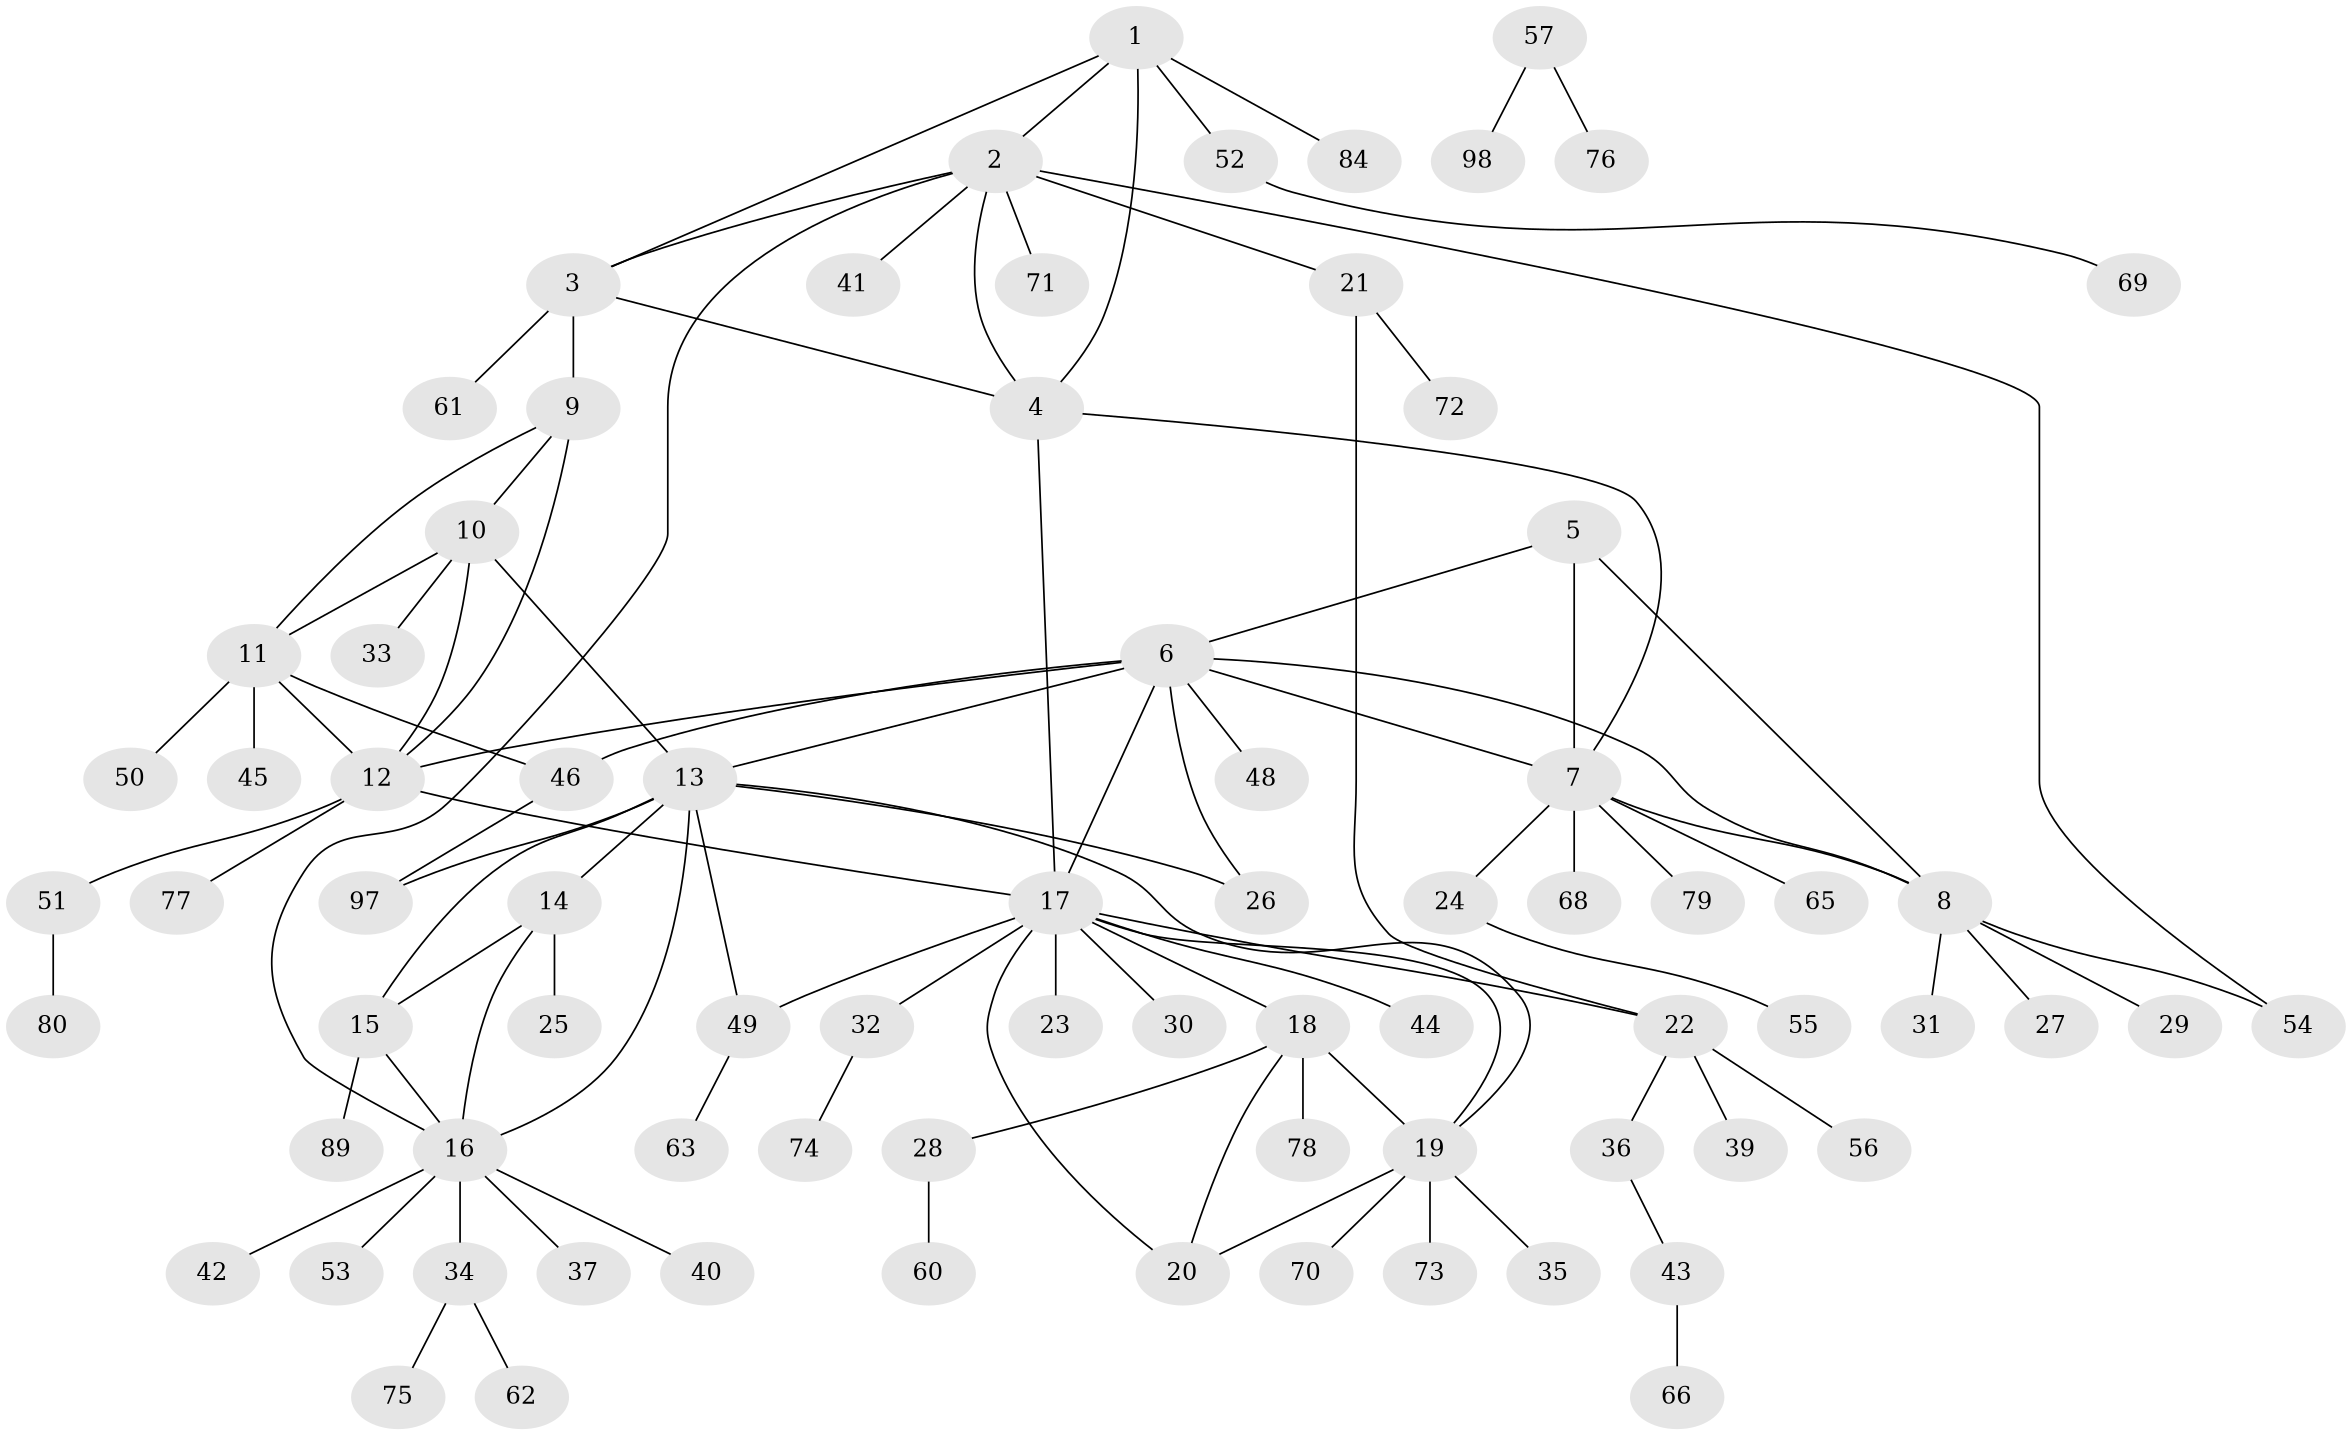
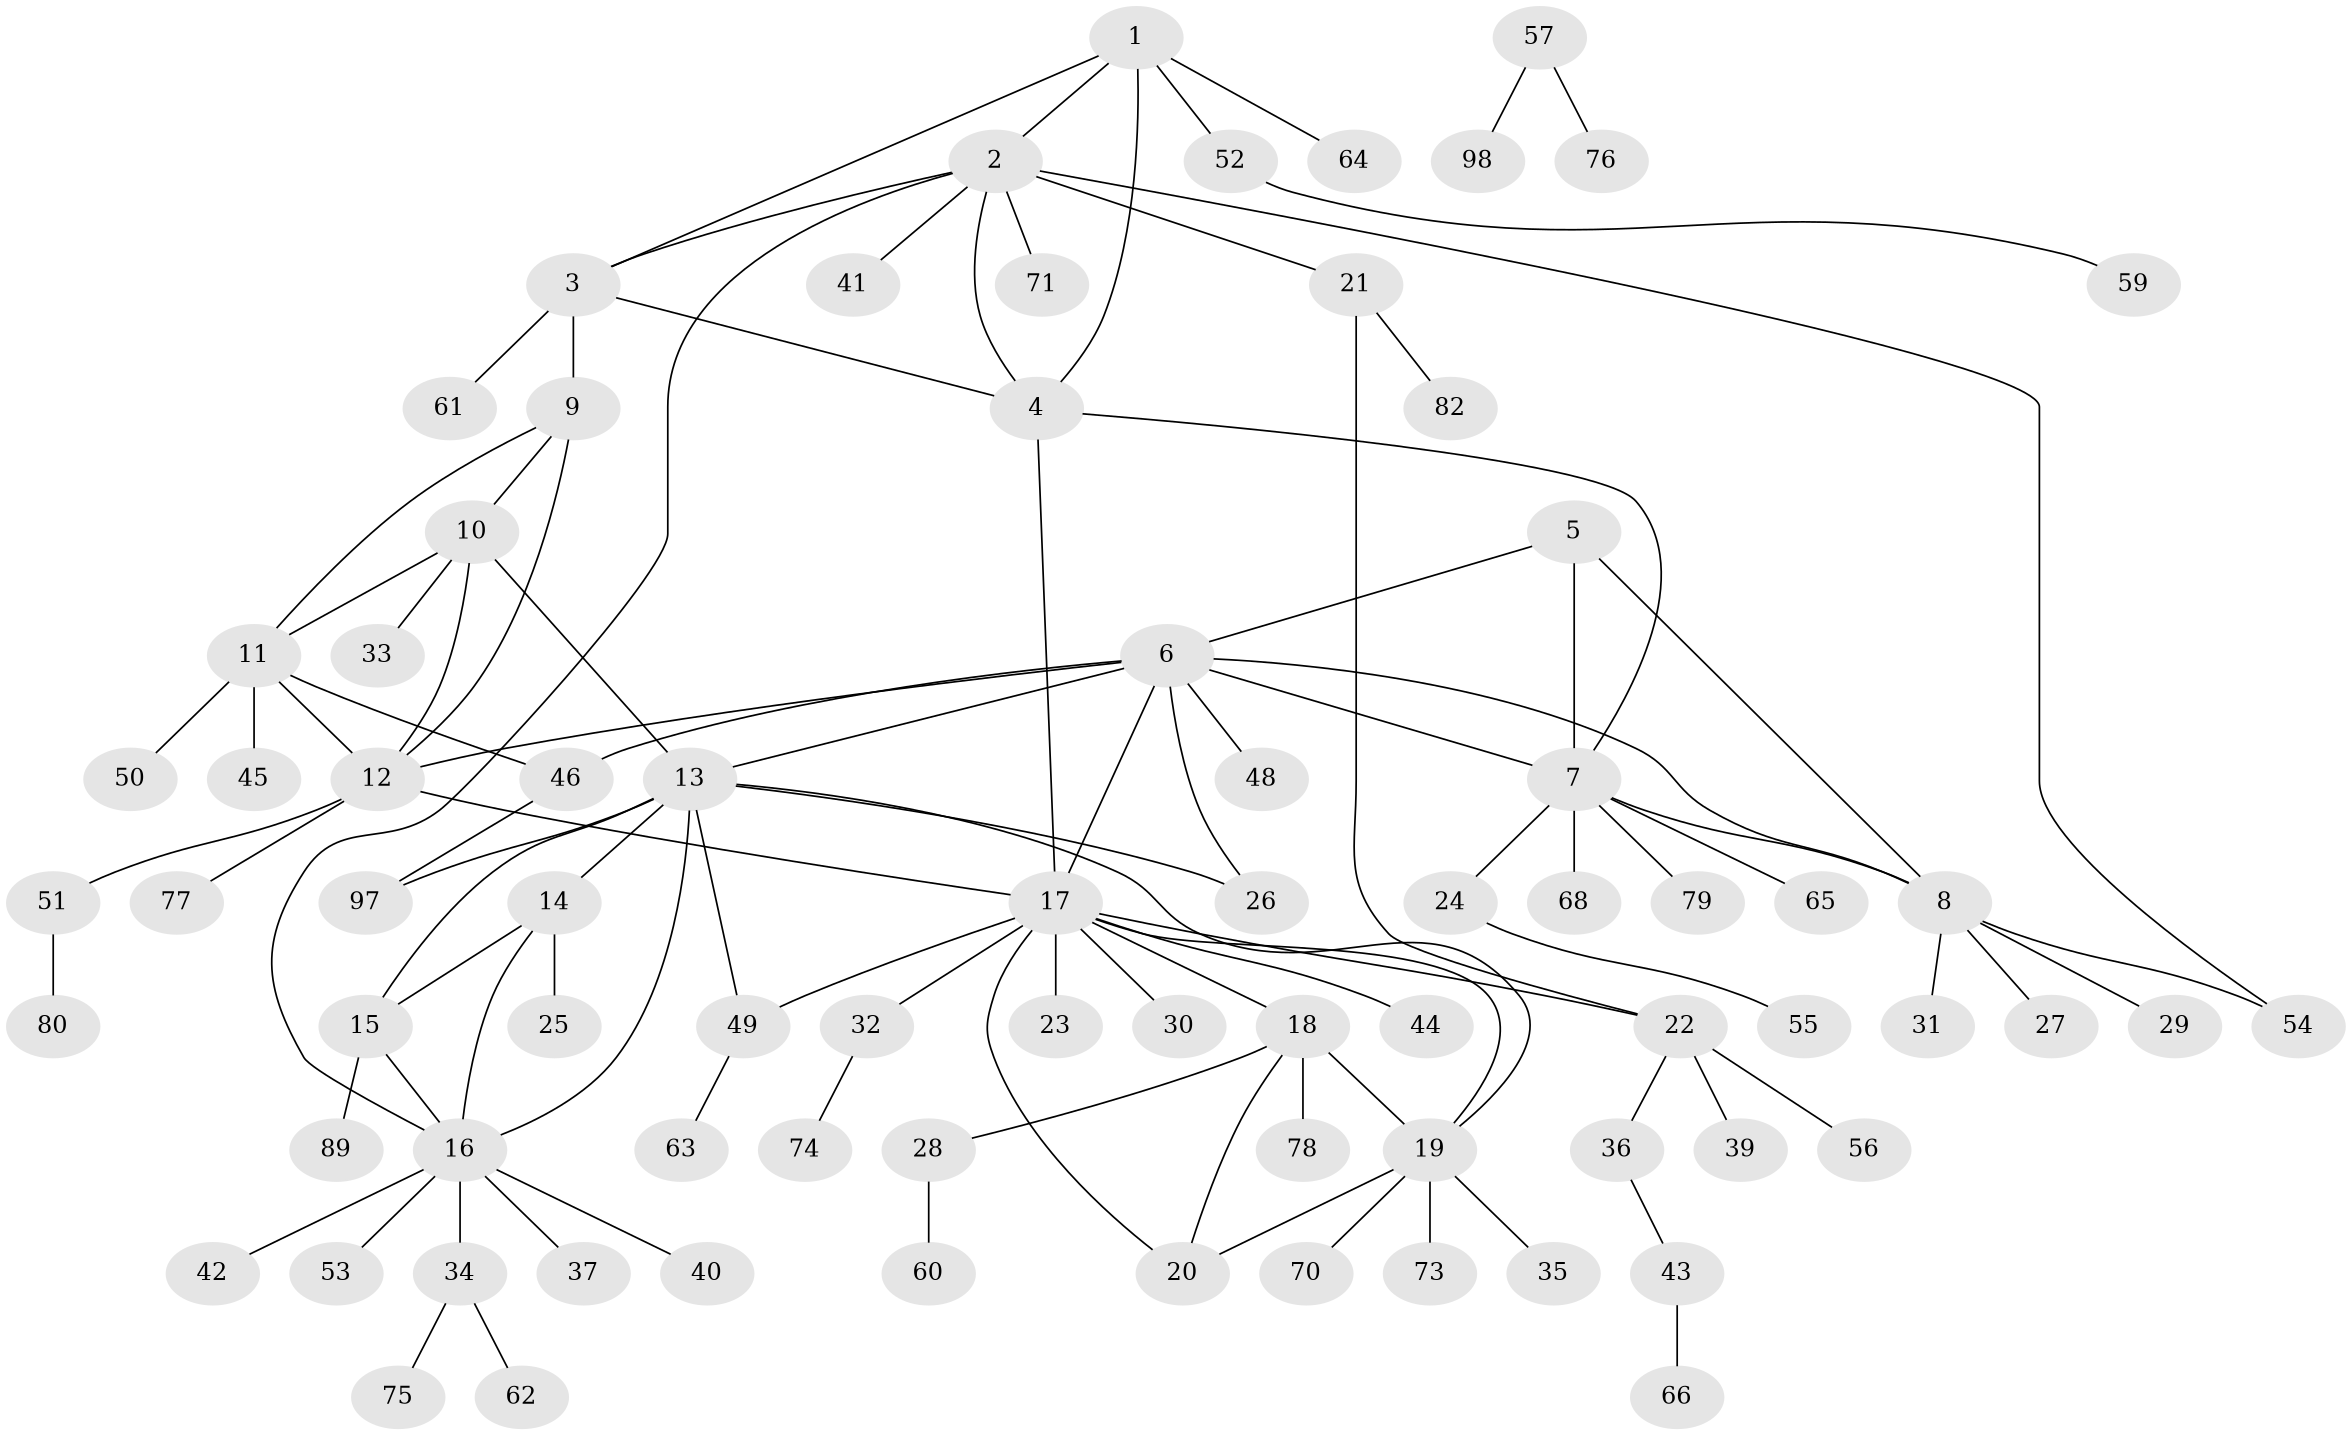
node "84": label "84" -> "64"
node "69": label "69" -> "59"
node "72": label "72" -> "82"
